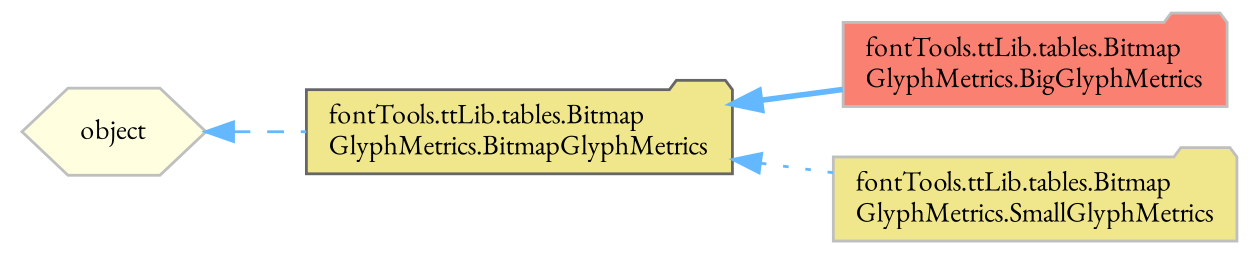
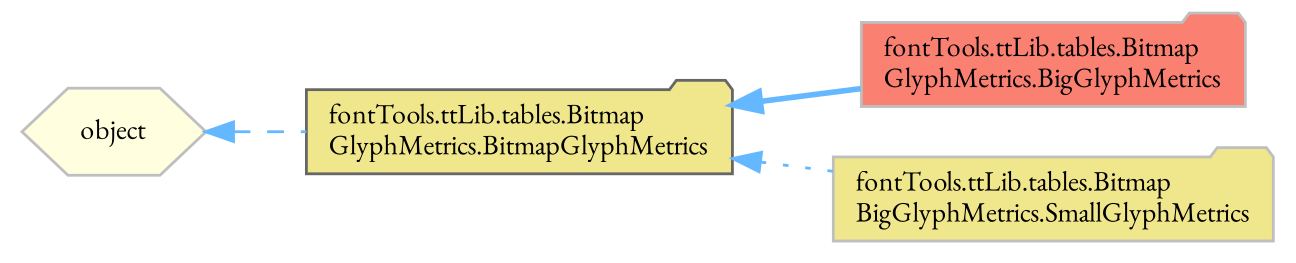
node "fontTools.ttLib.tables.Bitmap GlyphMetrics.SmallGlyphMetrics": label "fontTools.ttLib.tables.Bitmap GlyphMetrics.SmallGlyphMetrics" -> "fontTools.ttLib.tables.Bitmap BigGlyphMetrics.SmallGlyphMetrics"
